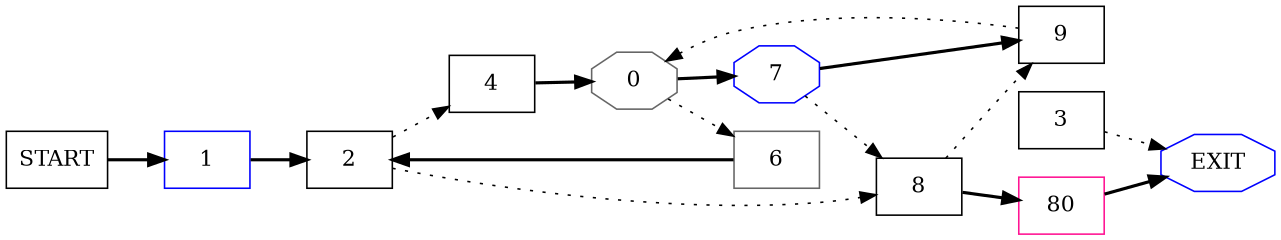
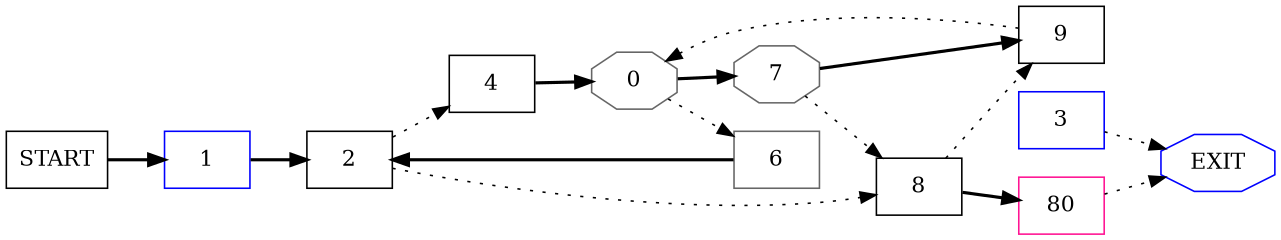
node "7": color blue -> gray40
node "3": color black -> blue
edge "80" -> "EXIT": style bold -> dotted
